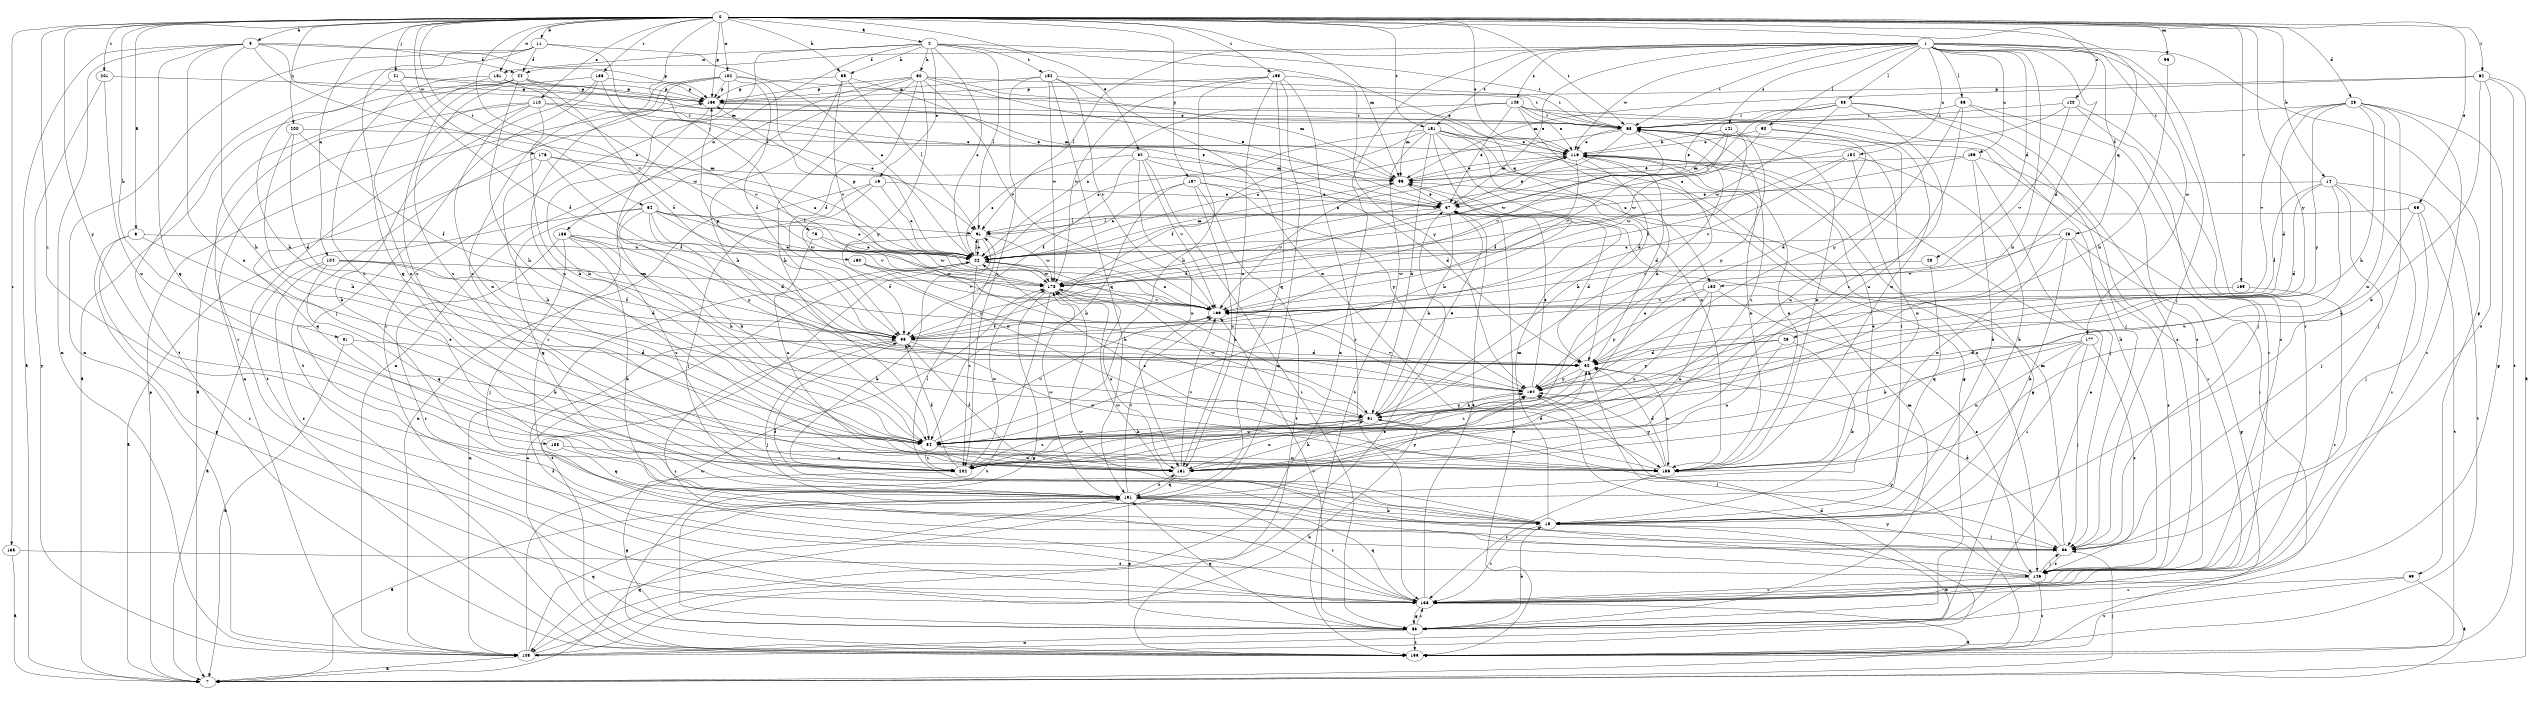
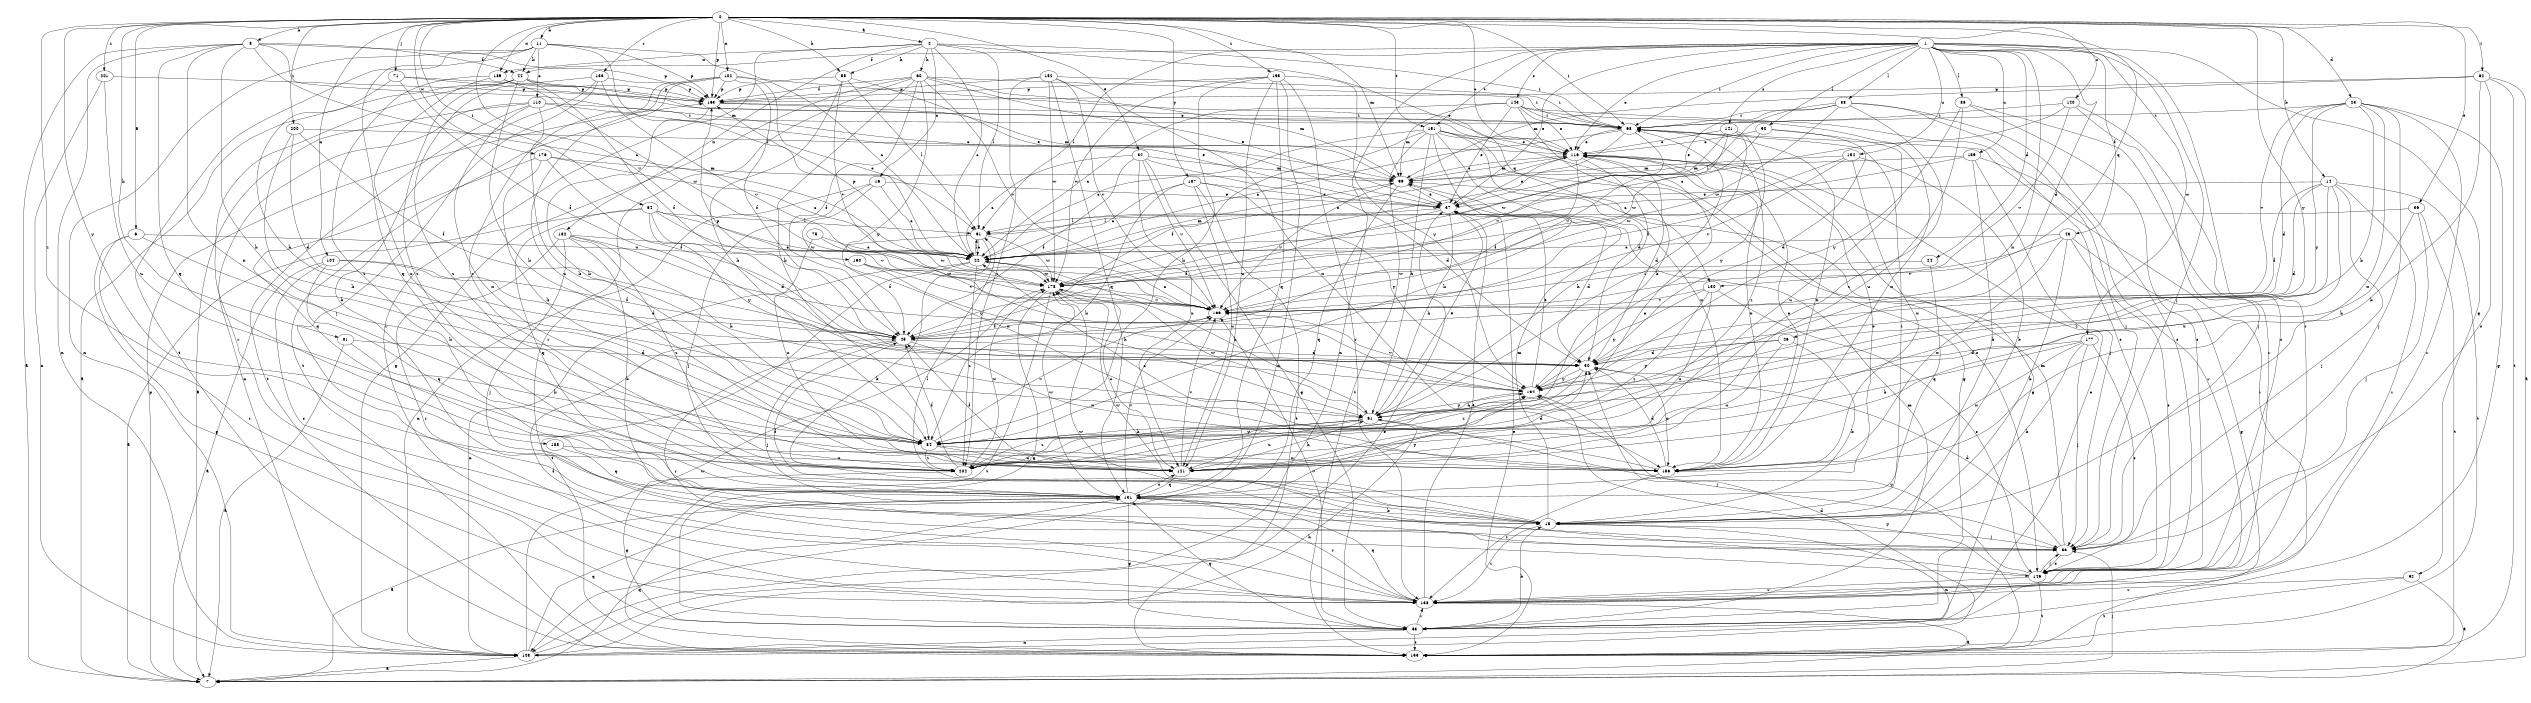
edge "0" -> "110": now "11" -> "110"
edge "2" -> "152": removed, label "t"
edge "11" -> "163": added, label "p"
edge "11" -> "44": label "f" -> "k"
node "96": removed
node "41": label "41" -> "71"
node "181": label "181" -> "189"
edge "60" -> "163": label "p" -> "f"
edge "1" -> "116": label "w" -> "o"
edge "86" -> "68": removed, label "i"
edge "0" -> "75": removed, label "j"
edge "141" -> "116": label "h" -> "o"
edge "154" -> "99": label "e" -> "m"
edge "64" -> "22": removed, label "c"
node "183": label "183" -> "182"
node "28": label "28" -> "24"
edge "104" -> "178": removed, label "w"
node "165": removed
edge "64" -> "84": removed, label "k"
edge "6" -> "84": label "o" -> "k"
node "35": label "35" -> "45"
edge "143" -> "146": label "k" -> "s"
edge "201" -> "108": label "y" -> "n"
edge "60" -> "108": label "n" -> "g"
edge "102" -> "186": removed, label "x"
edge "99" -> "131": added, label "q"
edge "32" -> "53": label "i" -> "g"
edge "14" -> "202": added, label "z"
edge "186" -> "194": removed, label "y"
edge "177" -> "15": label "i" -> "b"
node "161": label "161" -> "121"
node "135": removed
node "59": label "59" -> "52"
edge "138" -> "53": removed, label "g"
edge "153" -> "22": removed, label "c"
